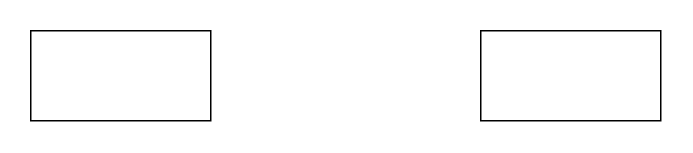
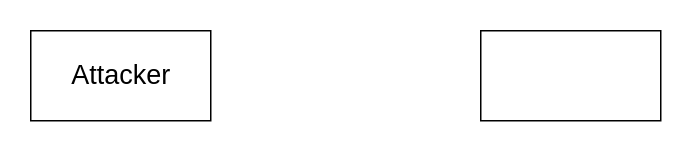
node "Attacker": added
